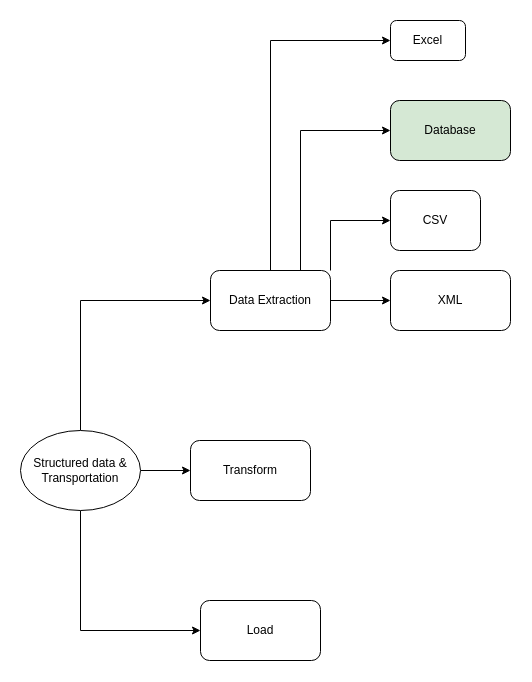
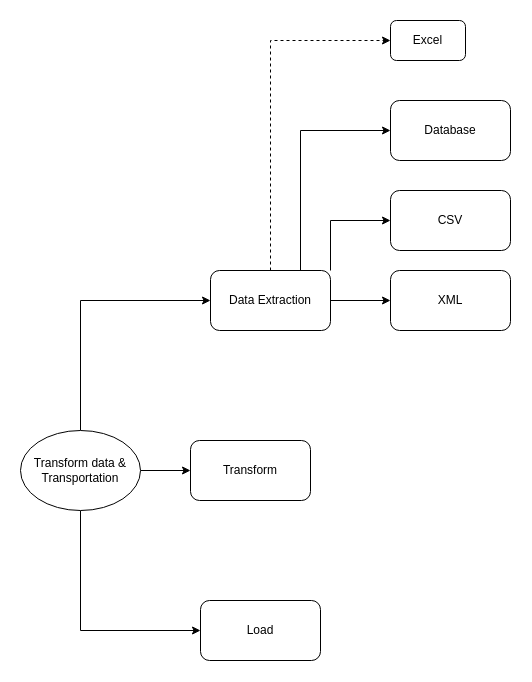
edge "Data Extraction" -> "Excel": style solid -> dashed
node "Database": fillcolor #d5e8d4 -> #ffffff
node "CSV": size 90x60 -> 120x60
node "Structured data & Transportation": label "Structured data & Transportation" -> "Transform data & Transportation"
